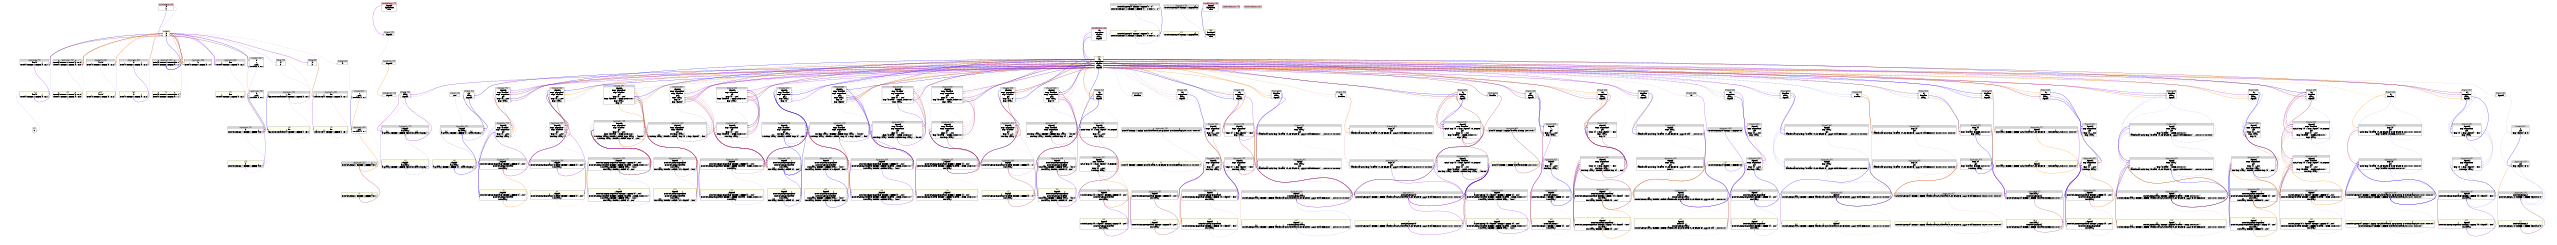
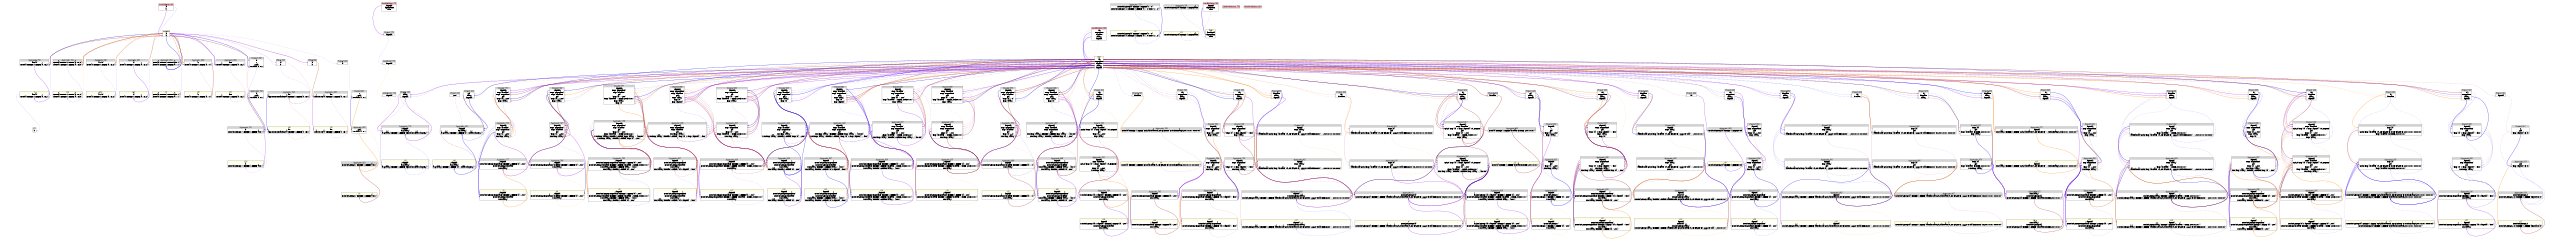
edge "LocalLimit_773" -> "GlobalLimit_774": style bold -> dashed
node "Expand_878": text "name_id" -> "dept_id"
node "t48": added
edge "Project_767" -> "Aggregate_768": added
